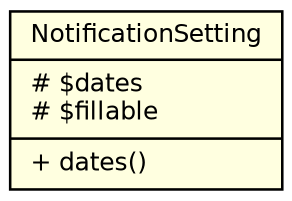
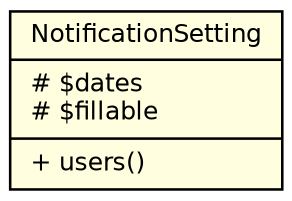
node "NotificationSetting": text "+ dates()" -> "+ users()"
